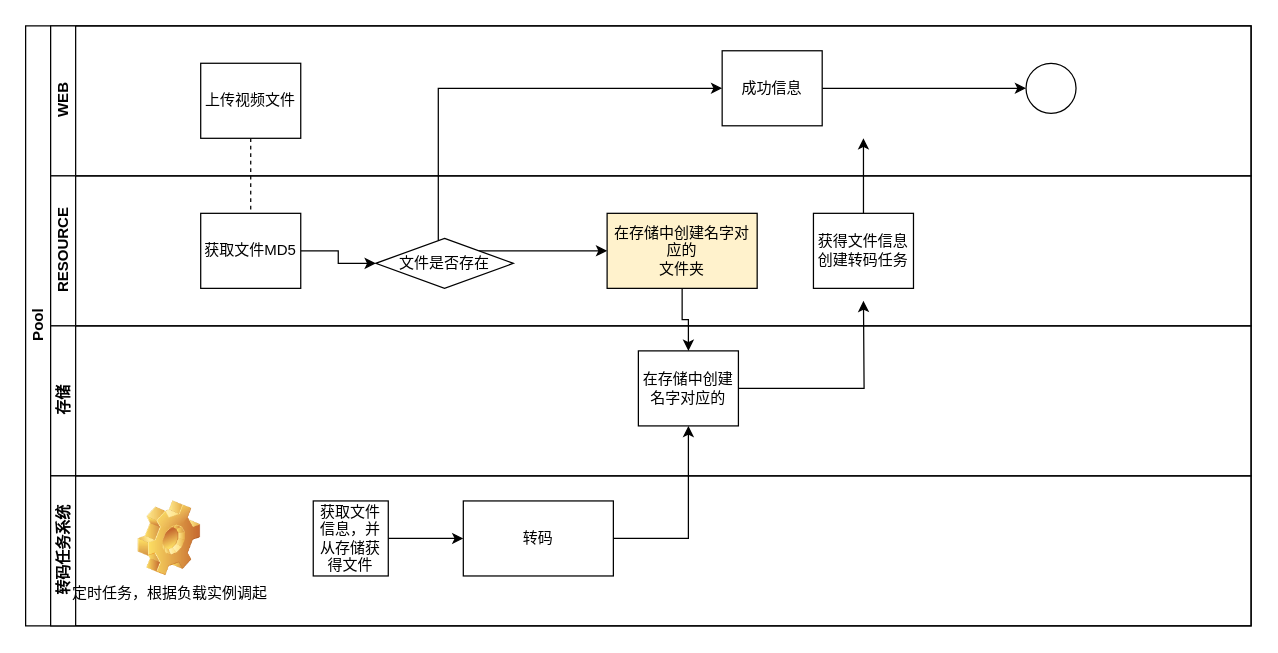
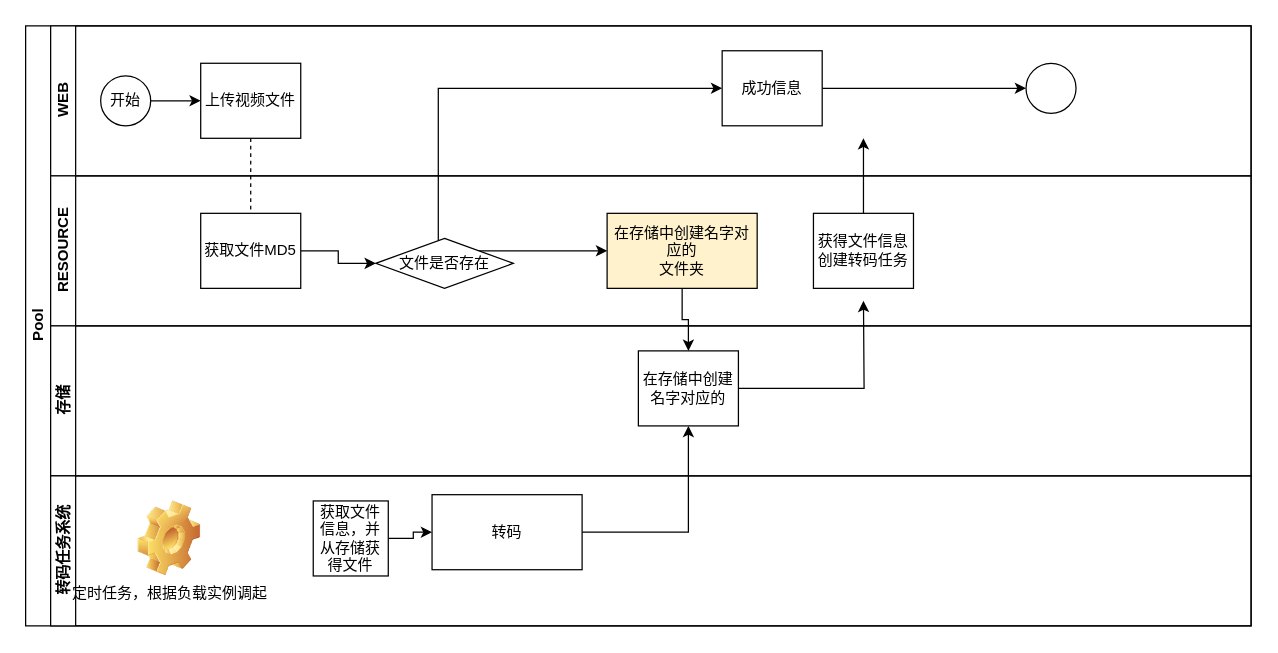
node "开始": added
edge "开始" -> "上传视频文件": added
node "转码": moved (538, 538) -> (507, 532)
